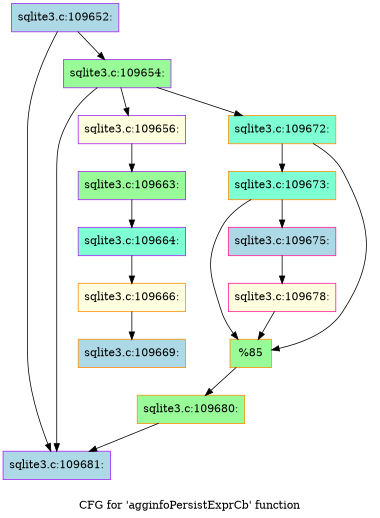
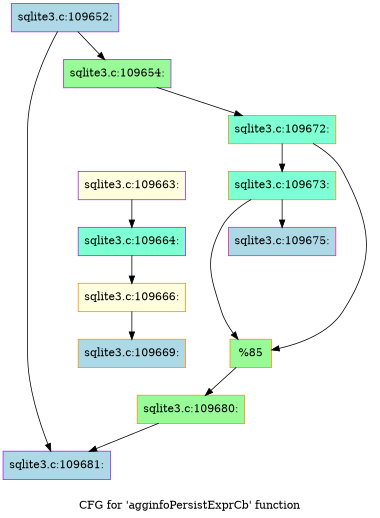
node "sqlite3.c:109656:": removed
node "sqlite3.c:109663:": fillcolor palegreen -> lightyellow
edge "sqlite3.c:109654:" -> "sqlite3.c:109681:": removed
node "sqlite3.c:109678:": removed
